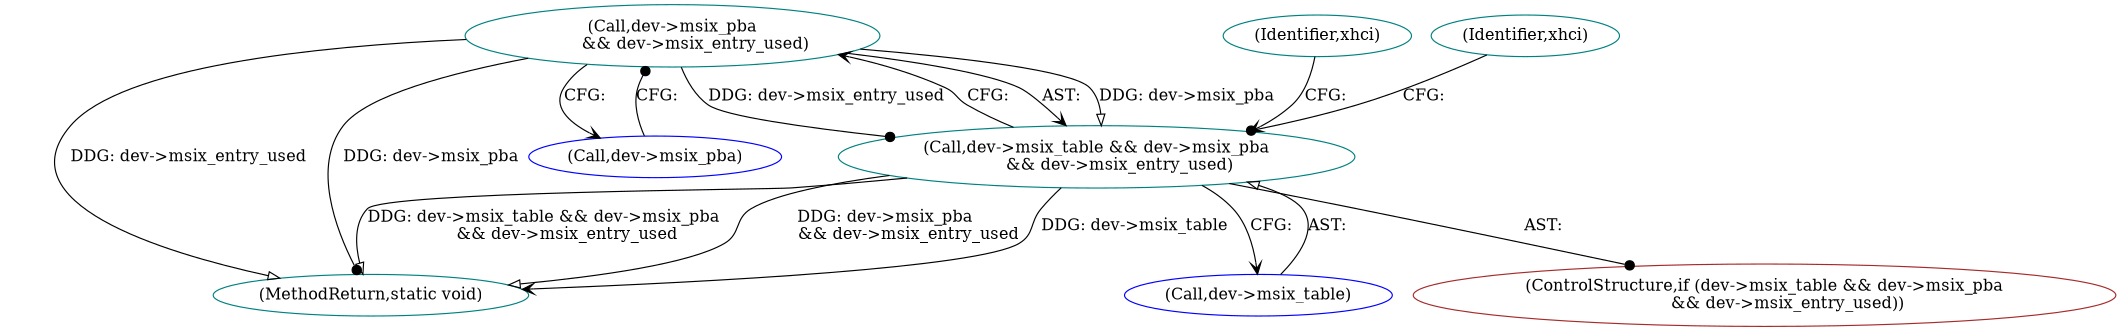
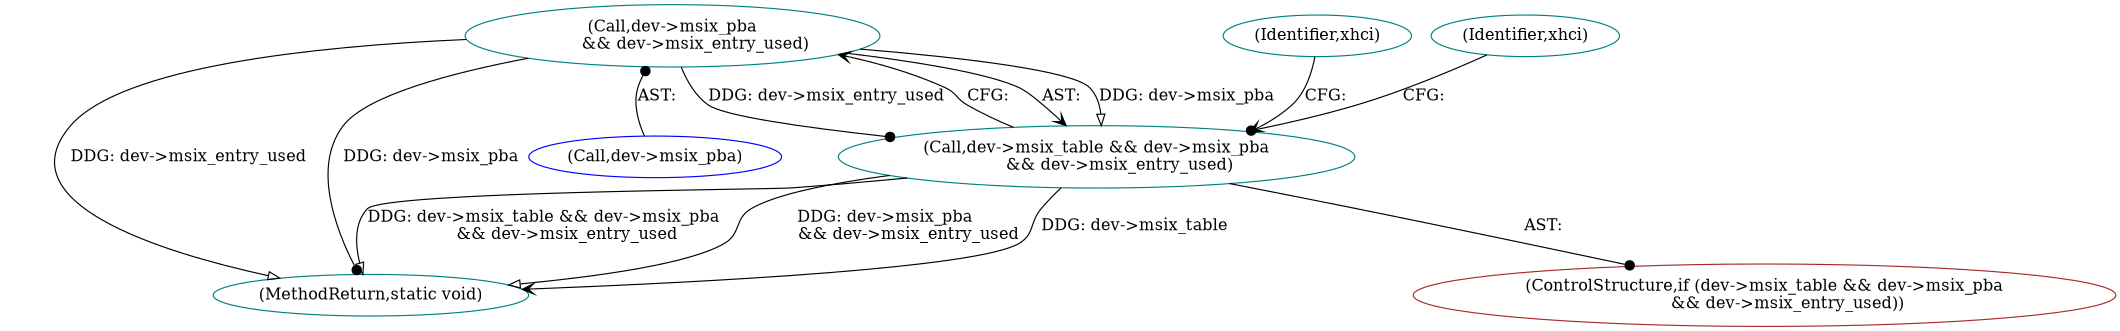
edge "(Call,dev->msix_pba)" -> "(Call,dev->msix_pba && dev->msix_entry_used)": label "CFG: " -> "AST: "
edge "(Call,dev->msix_pba && dev->msix_entry_used)" -> "(Call,dev->msix_pba)": removed, label "CFG:"
node "(Call,dev->msix_table)": removed
